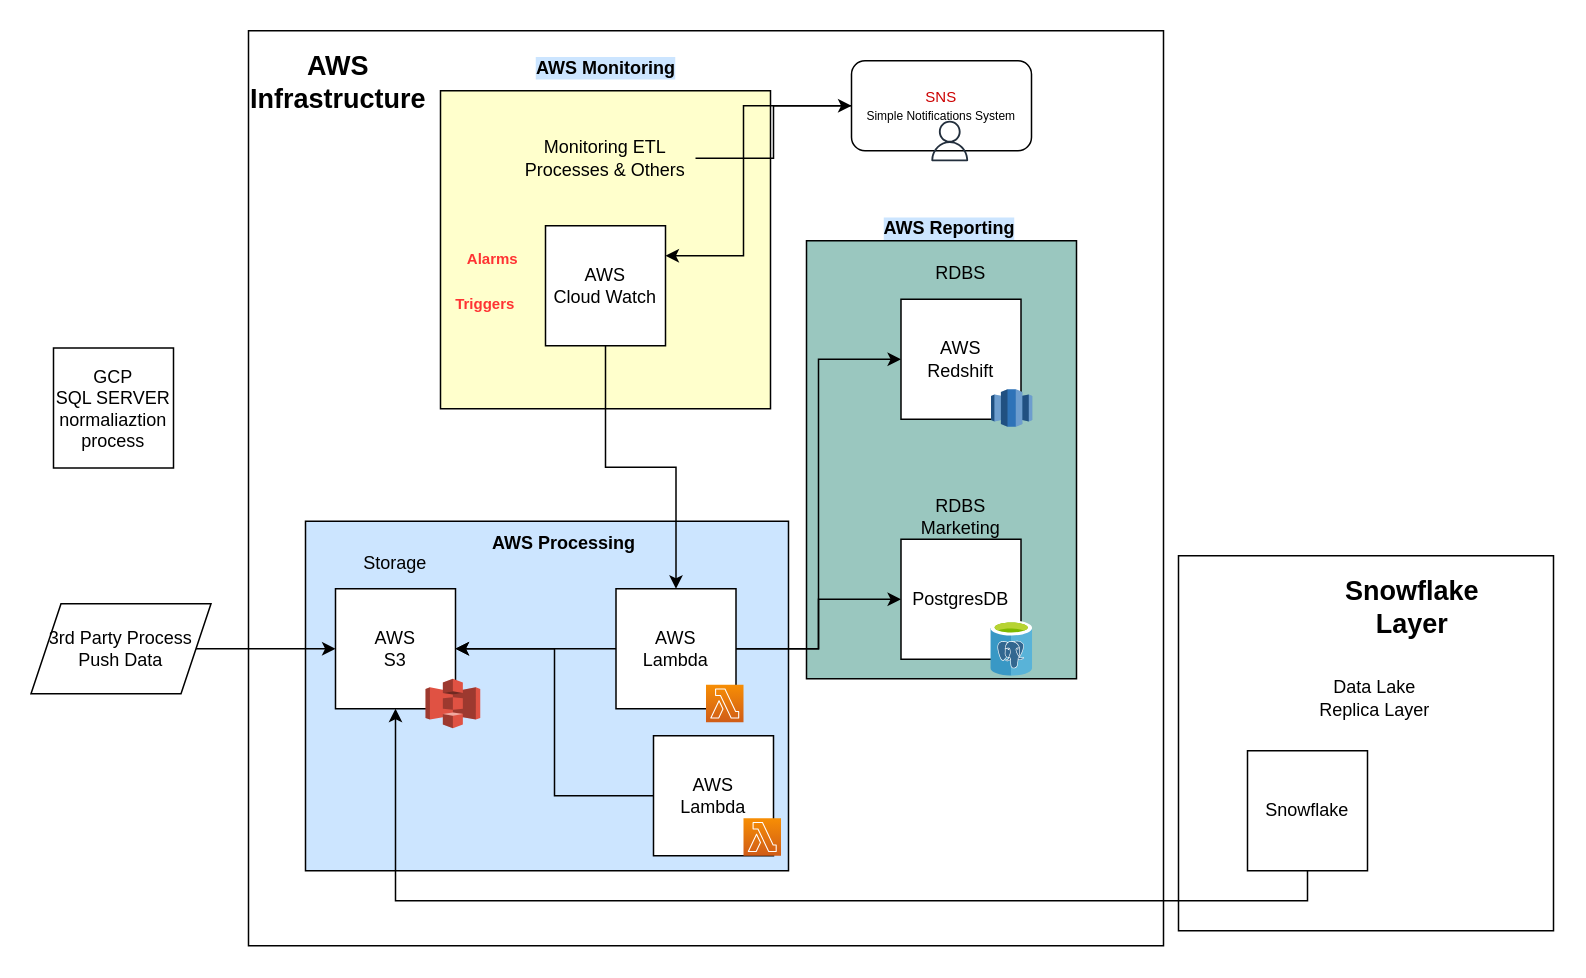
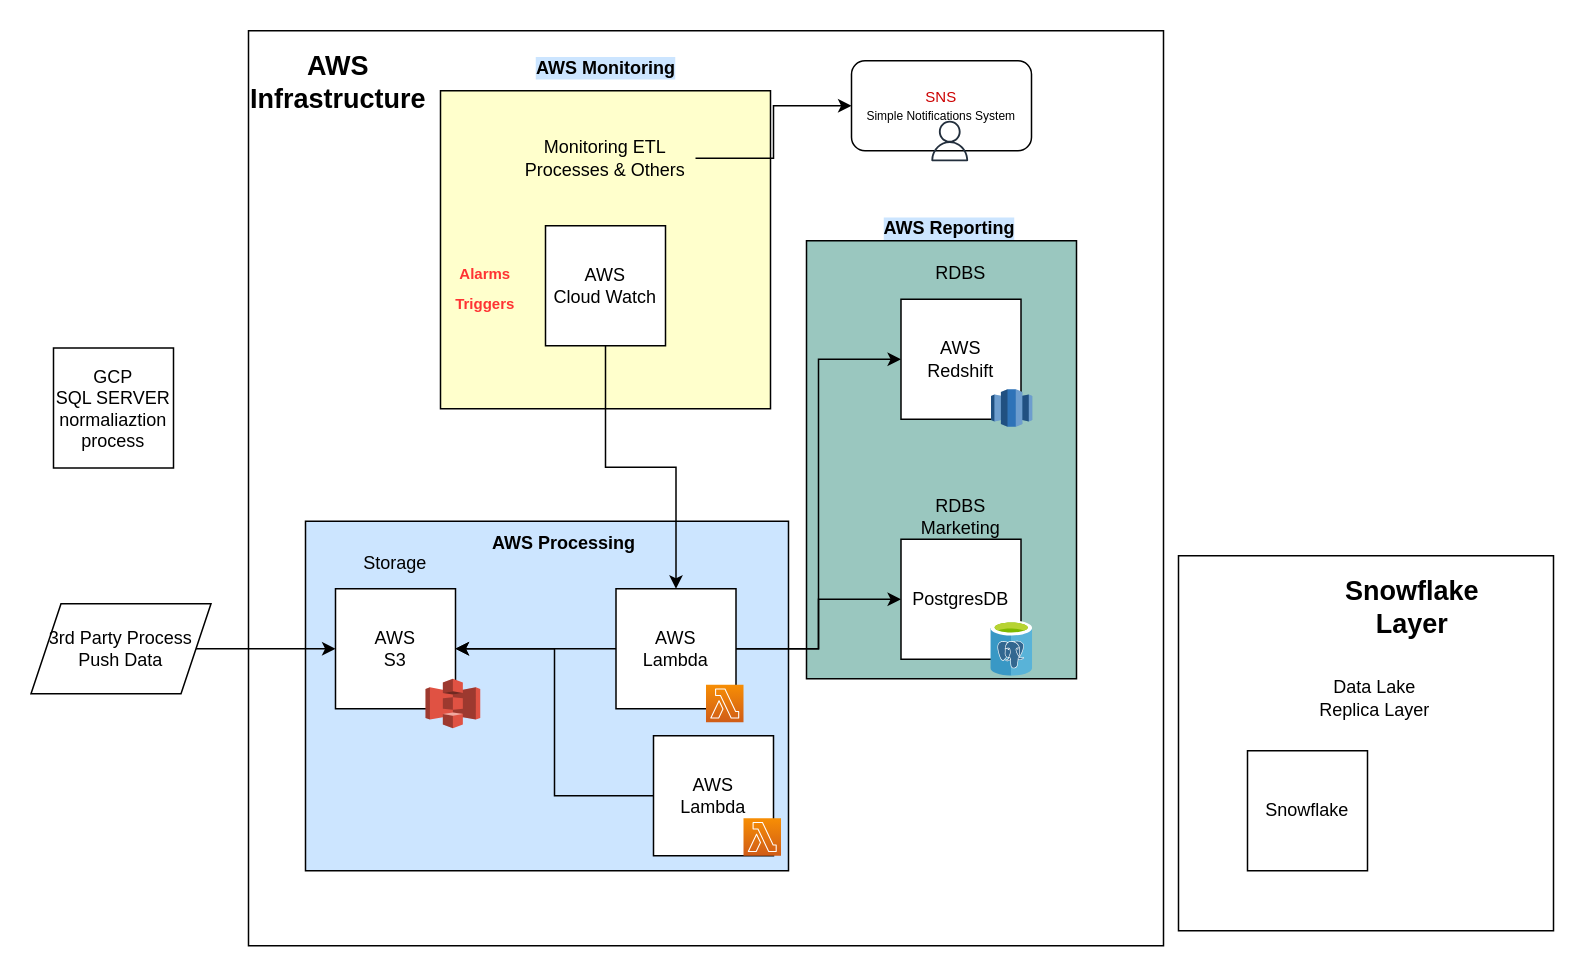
edge "SNS Simple Notifications System" -> "AWS Cloud Watch": removed
node "Alarms": moved (493, 256) -> (485, 271)
edge "Snowflake" -> "AWS S3": removed
